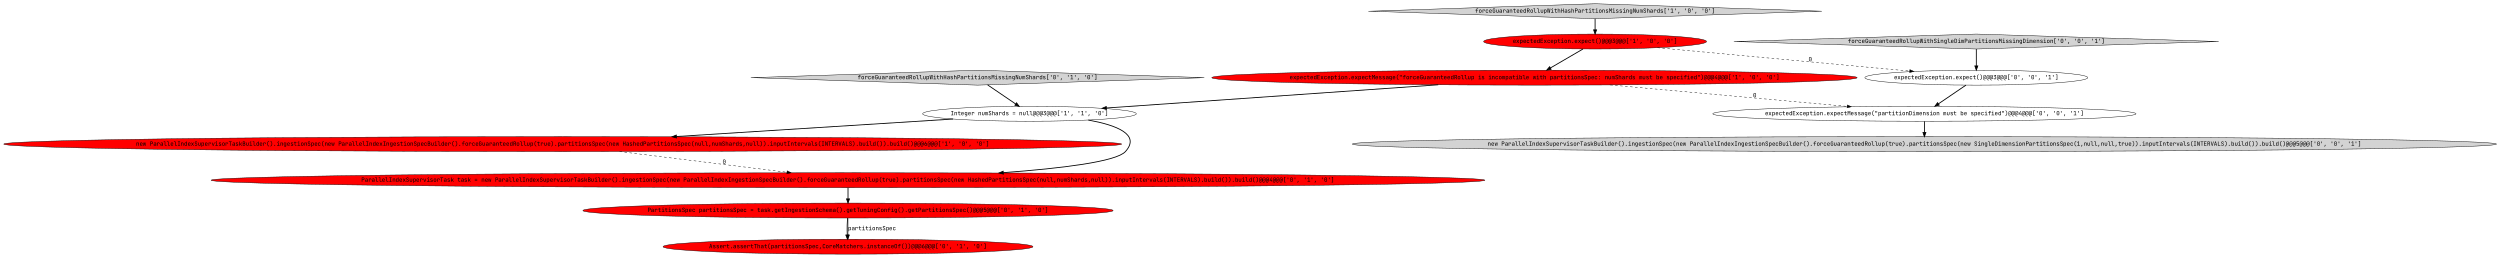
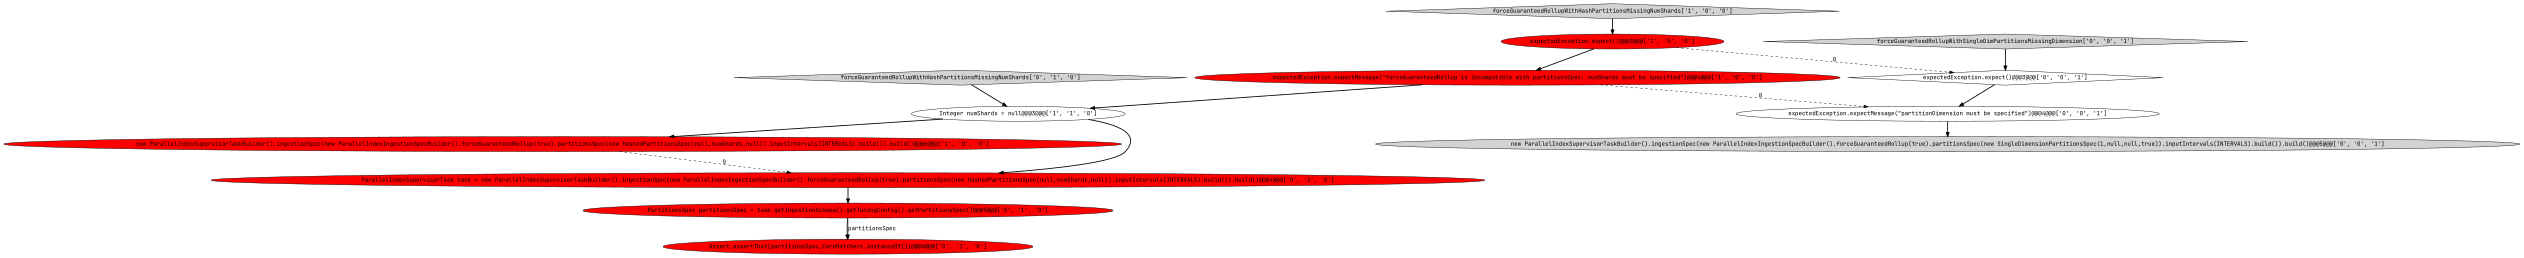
node "expectedException.expect()@@@3@@@['0', '0', '1']": shape ellipse -> diamond
